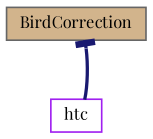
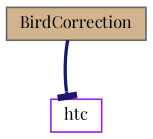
edge "htc" -> "BirdCorrection": reversed
